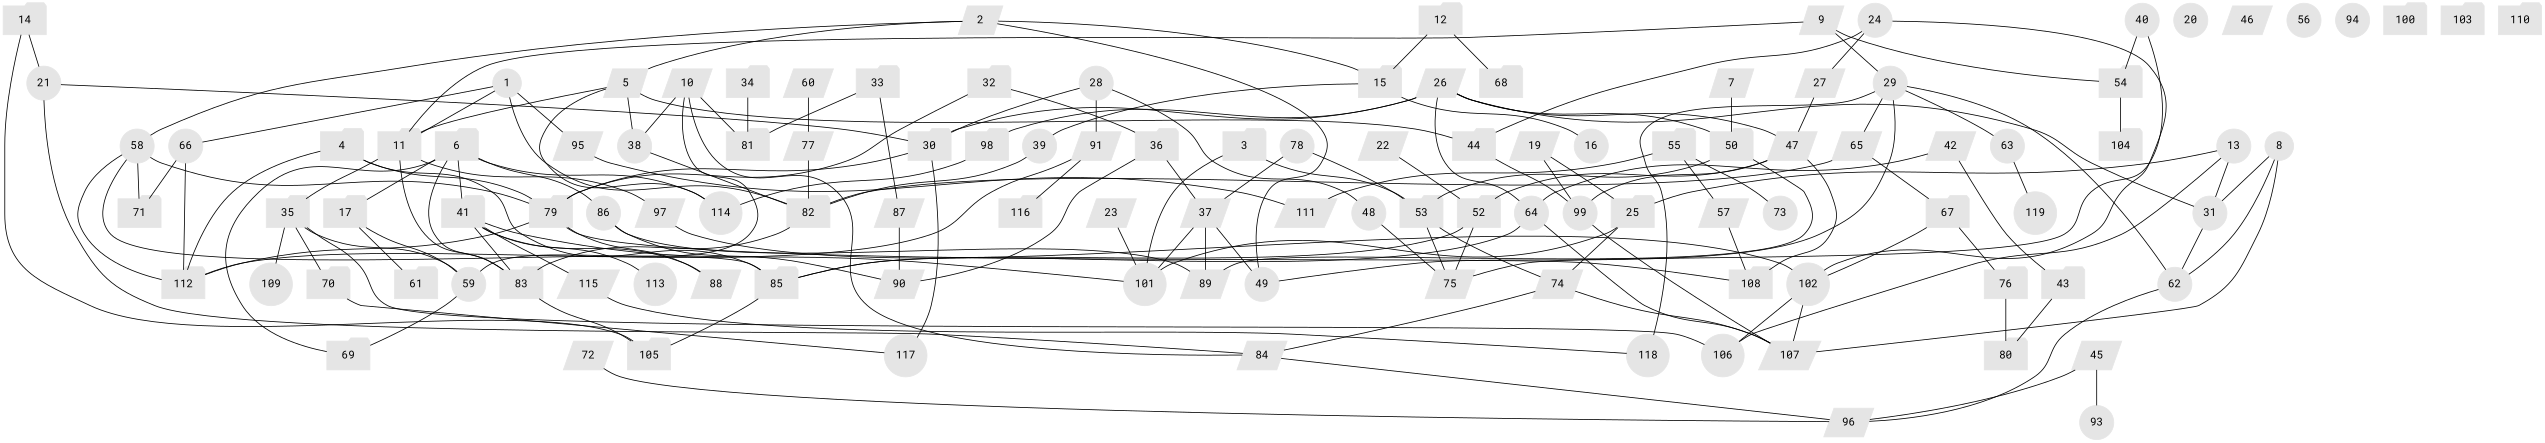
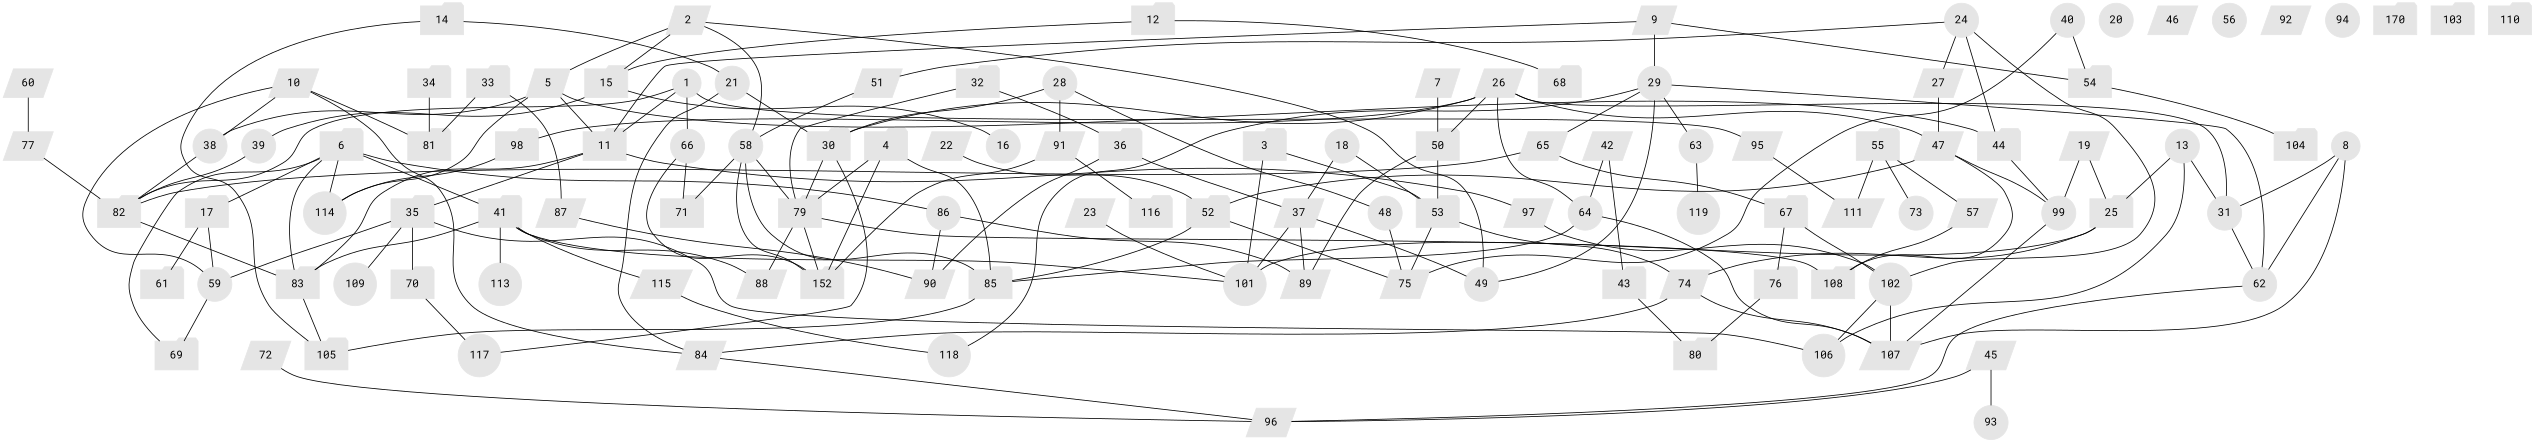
node "92": added
node "100": label "100" -> "170"
node "51": added
node "78": label "78" -> "18"
node "112": label "112" -> "152"
